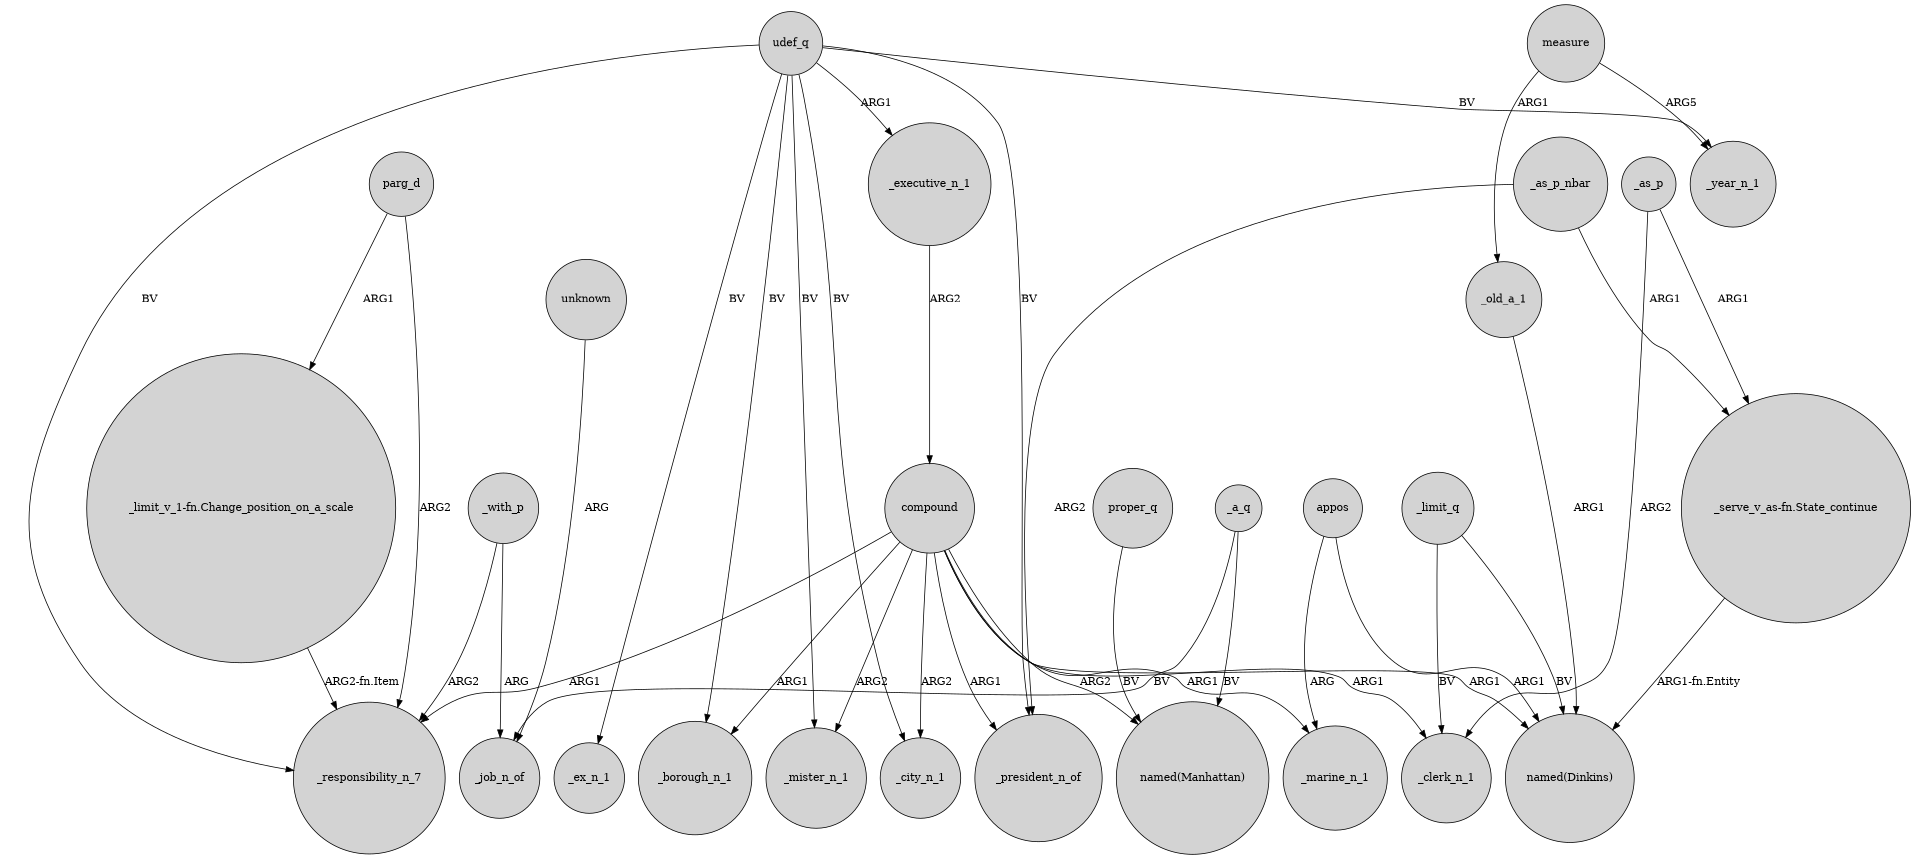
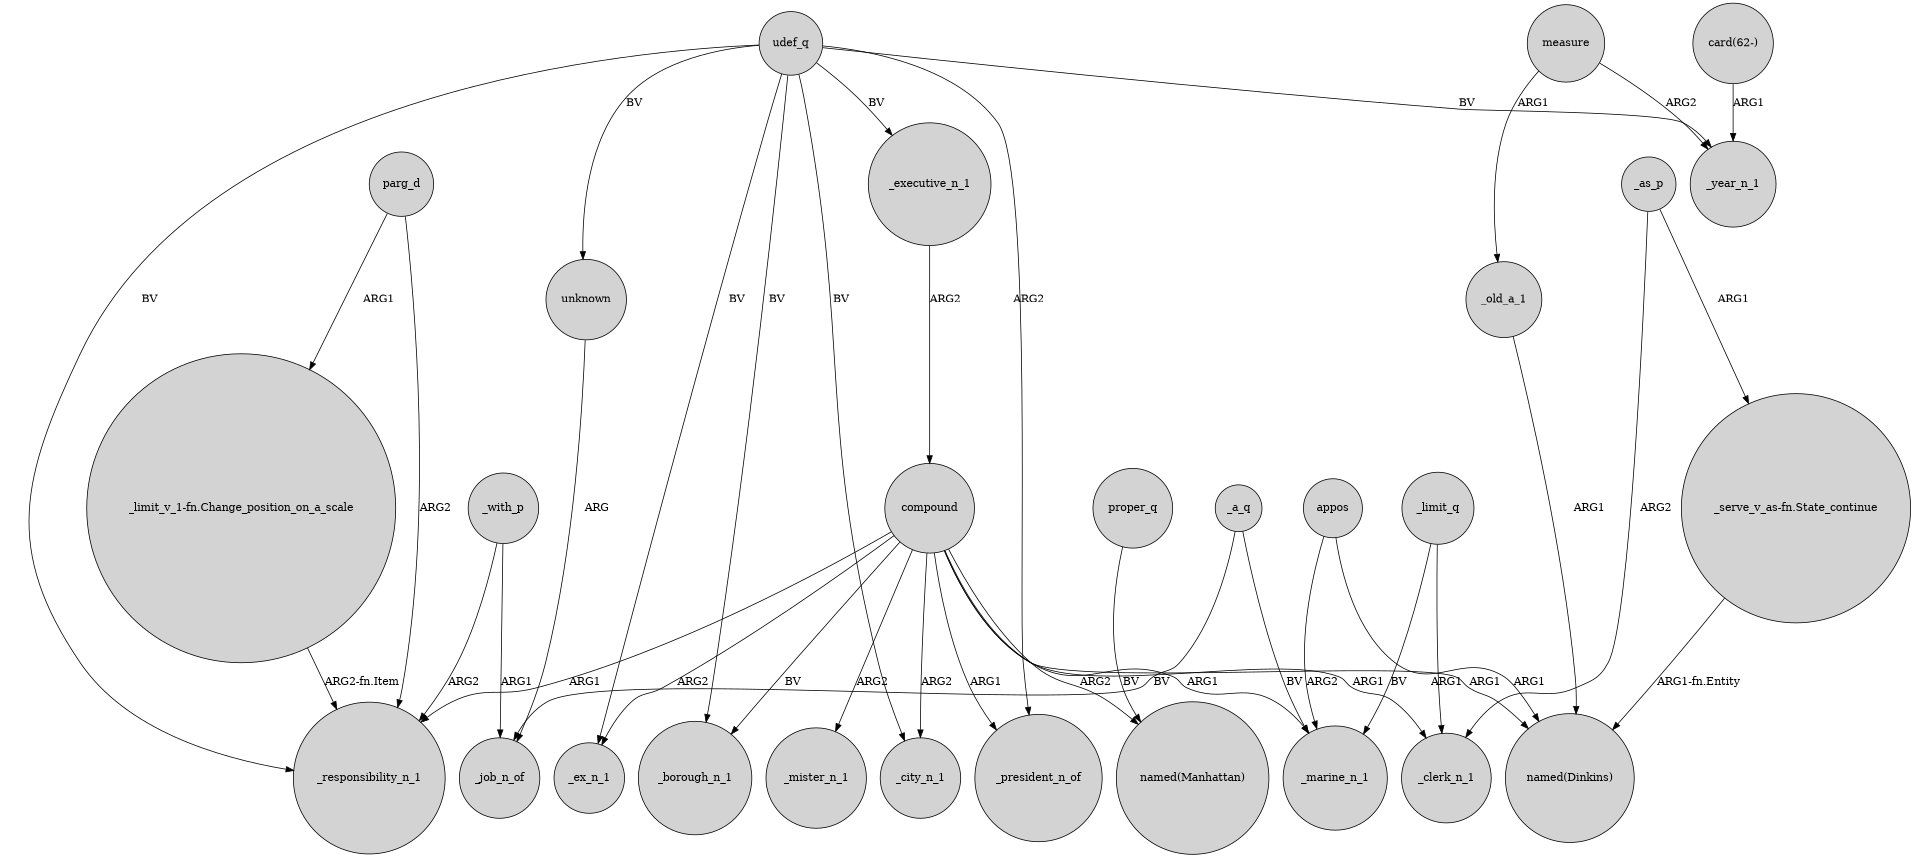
node "card(62-)": added
edge "udef_q" -> "_executive_n_1": label "ARG1" -> "BV"
edge "measure" -> "_year_n_1": label "ARG5" -> "ARG2"
node "_as_p_nbar": removed
edge "udef_q" -> "_president_n_of": label "BV" -> "ARG2"
edge "udef_q" -> "_mister_n_1": now "udef_q" -> "unknown"
edge "_a_q" -> "named(Manhattan)": now "_a_q" -> "_marine_n_1"
edge "_limit_q" -> "named(Dinkins)": now "_limit_q" -> "_marine_n_1"
edge "compound" -> "_ex_n_1": added, label "ARG2"
edge "_with_p" -> "_job_n_of": label "ARG" -> "ARG1"
edge "compound" -> "_borough_n_1": label "ARG1" -> "BV"
edge "appos" -> "_marine_n_1": label "ARG" -> "ARG2"
edge "_limit_q" -> "_clerk_n_1": label "BV" -> "ARG1"
node "_responsibility_n_7": label "_responsibility_n_7" -> "_responsibility_n_1"
